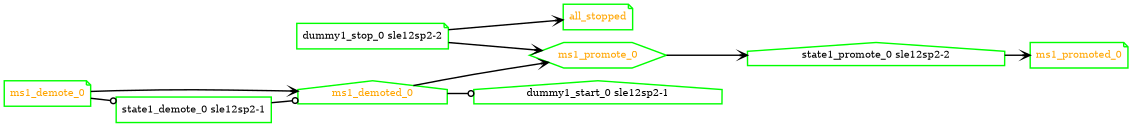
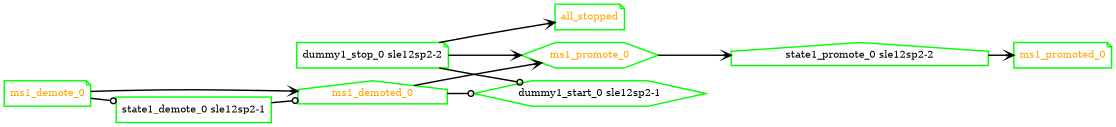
edge "dummy1_stop_0 sle12sp2-2" -> "dummy1_start_0 sle12sp2-1": added
node "dummy1_start_0 sle12sp2-1": shape house -> hexagon
